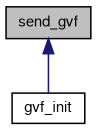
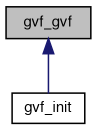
node "send_gvf": label "send_gvf" -> "gvf_gvf"
